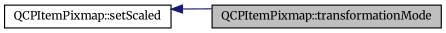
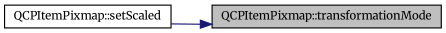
edge "QCPItemPixmap::transformationMode" -> "QCPItemPixmap::setScaled": reversed
